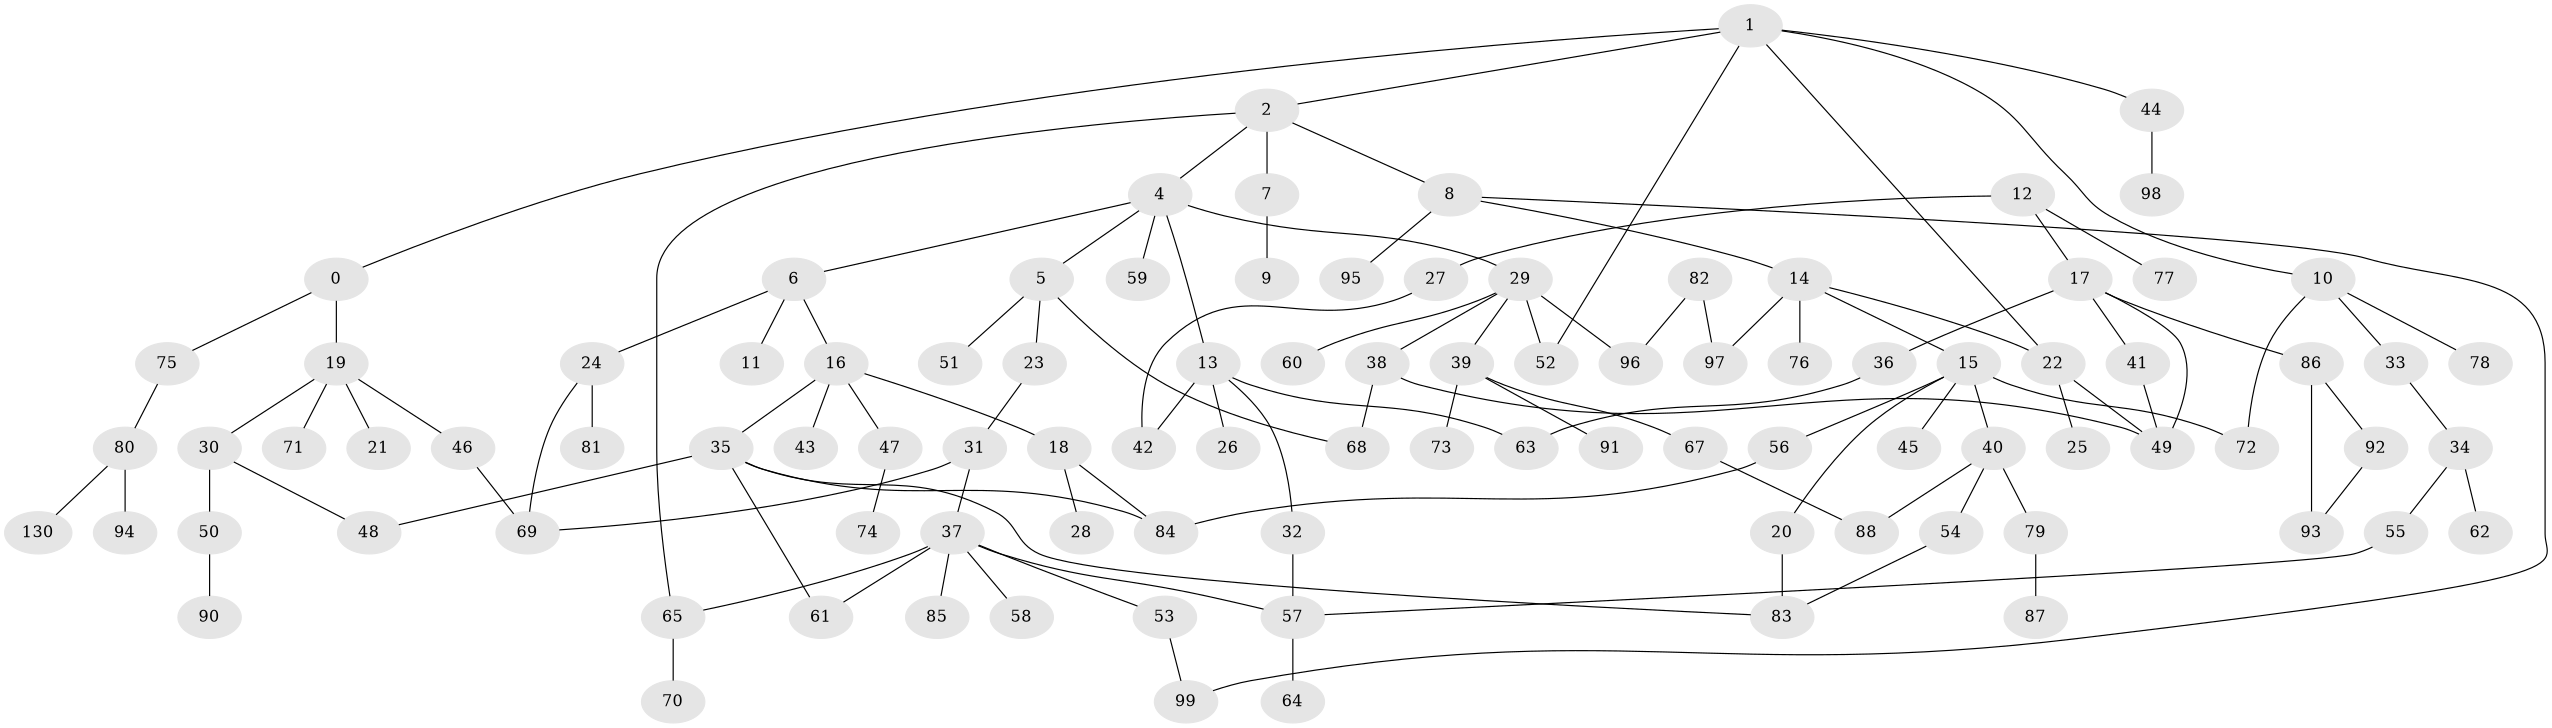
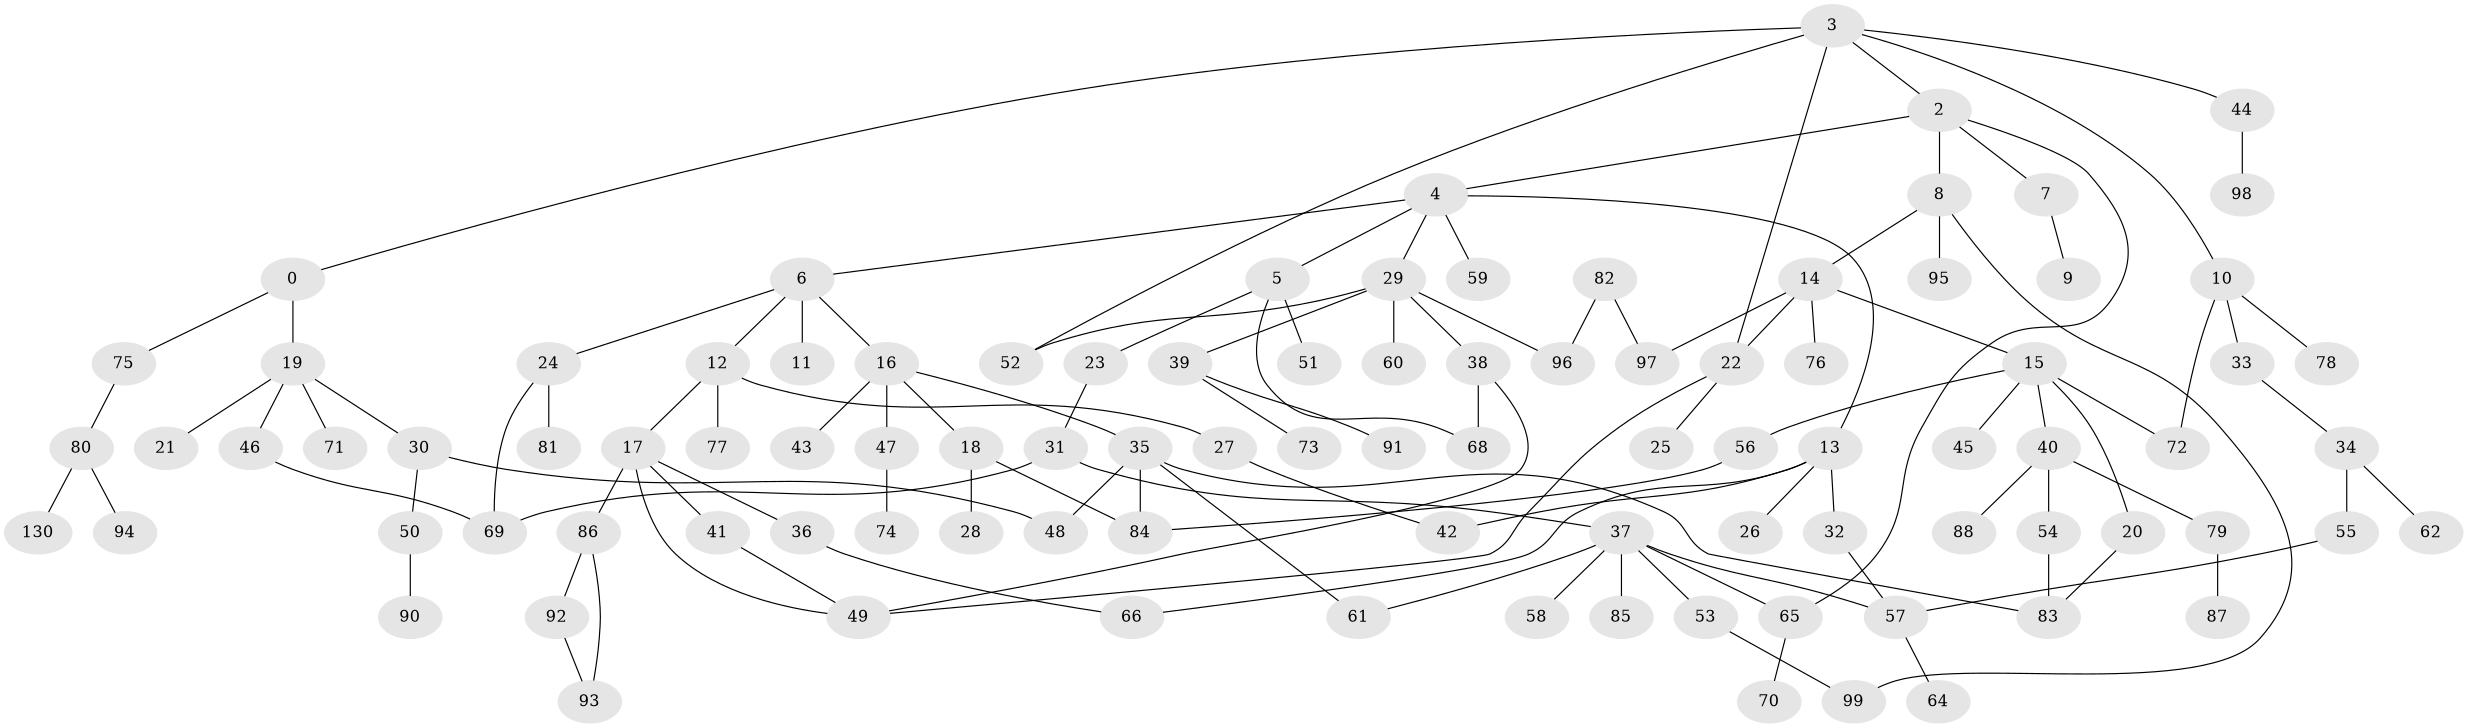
node "1": label "1" -> "3"
edge "6" -- "12": added
node "63": label "63" -> "66"
node "67": removed
